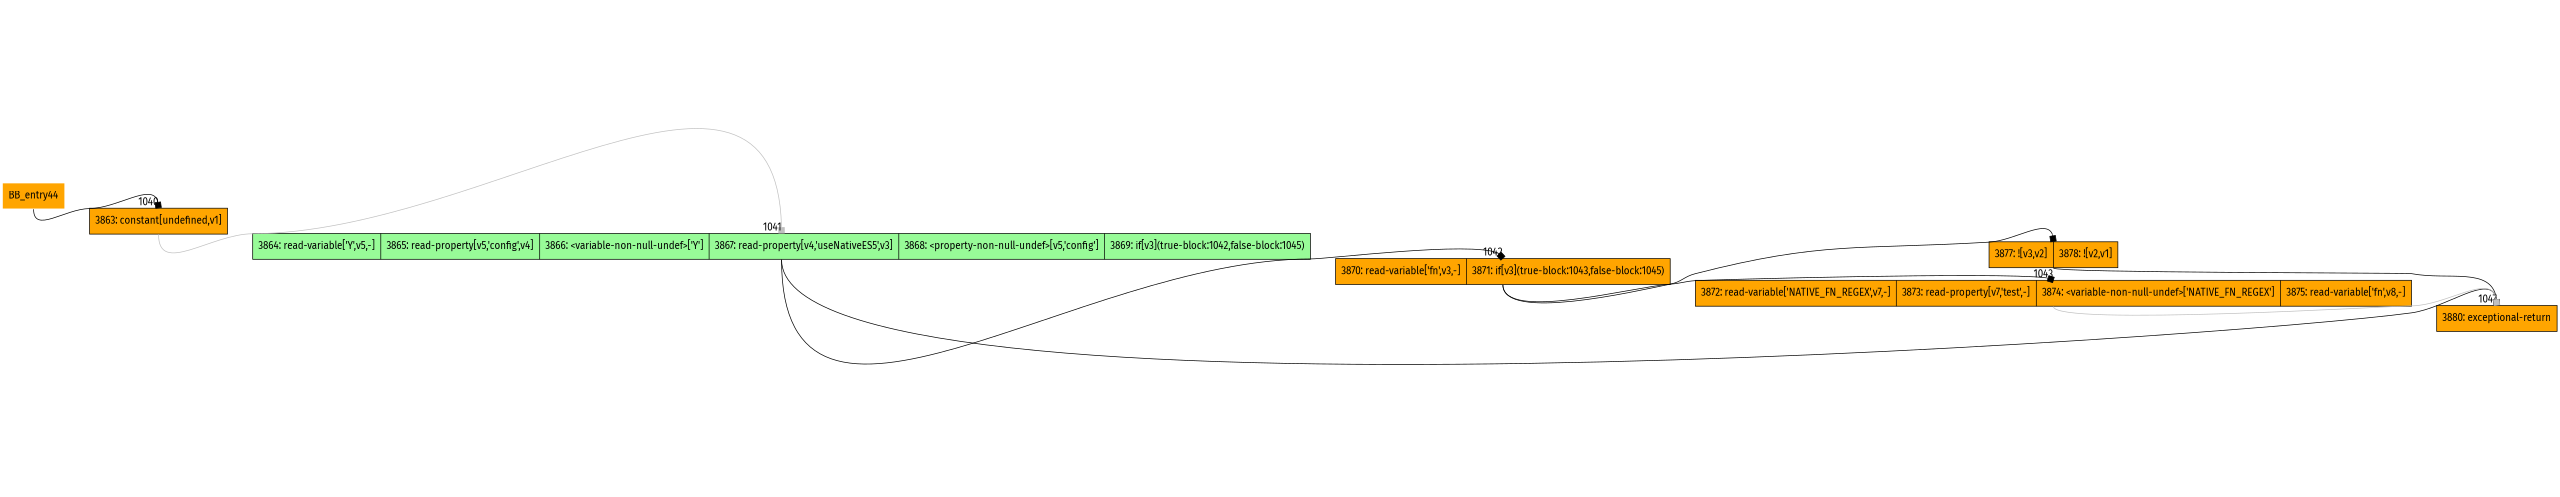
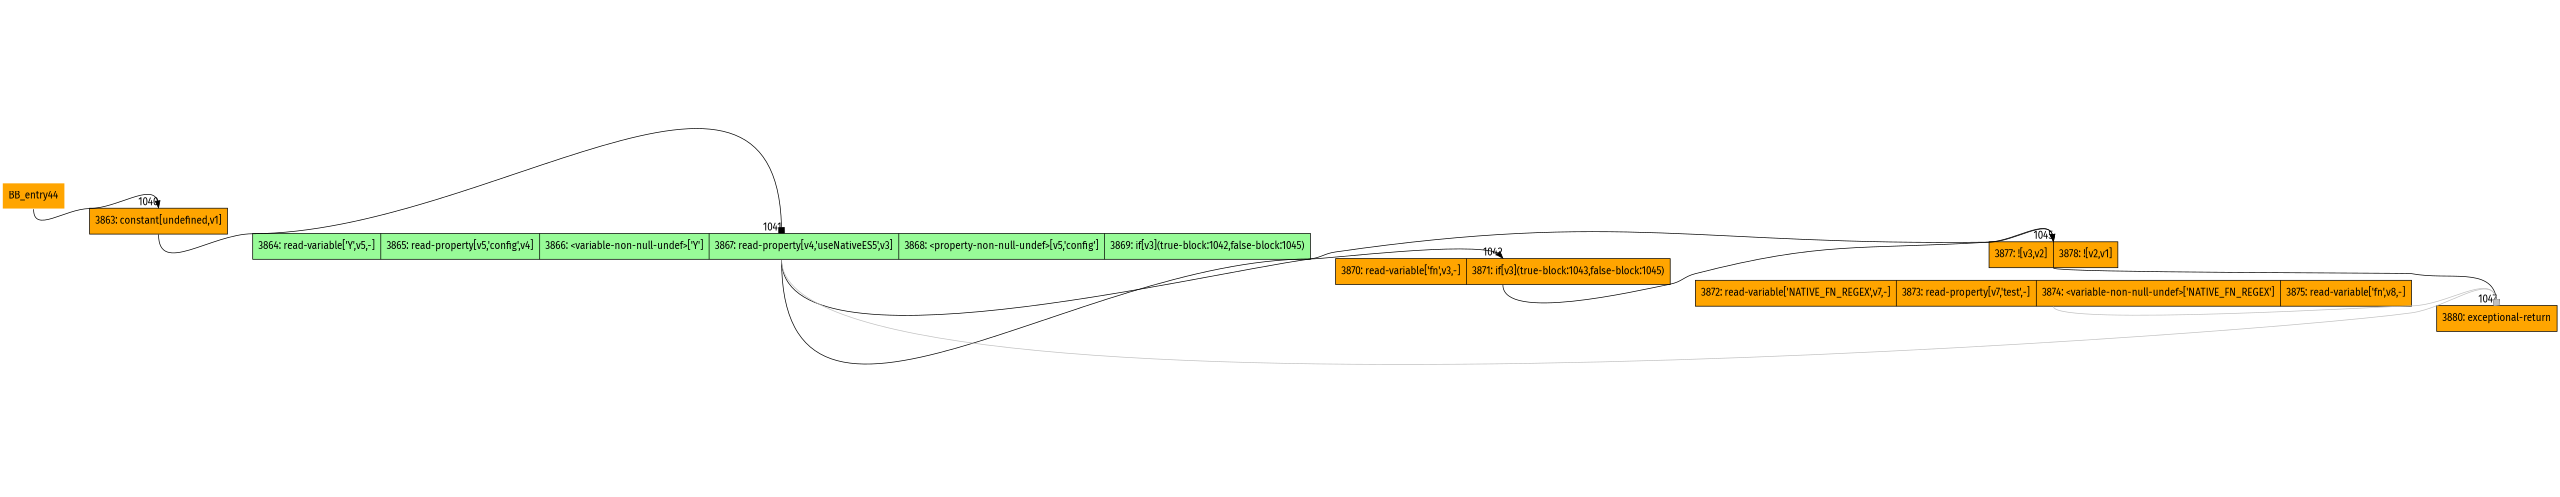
edge "3863: constant[undefined,v1]" -> "3864: read-variable['Y',v5,-]": color gray -> black
edge "BB_entry44" -> "3863: constant[undefined,v1]": arrowhead box -> normal
edge "3864: read-variable['Y',v5,-]" -> "3877: ![v3,v2]": added
edge "3870: read-variable['fn',v3,-]" -> "3877: ![v3,v2]": arrowhead box -> normal
edge "3870: read-variable['fn',v3,-]" -> "3872: read-variable['NATIVE_FN_REGEX',v7,-]": removed
edge "3864: read-variable['Y',v5,-]" -> "3870: read-variable['fn',v3,-]": arrowhead box -> normal
edge "3864: read-variable['Y',v5,-]" -> "3880: exceptional-return": color black -> gray
